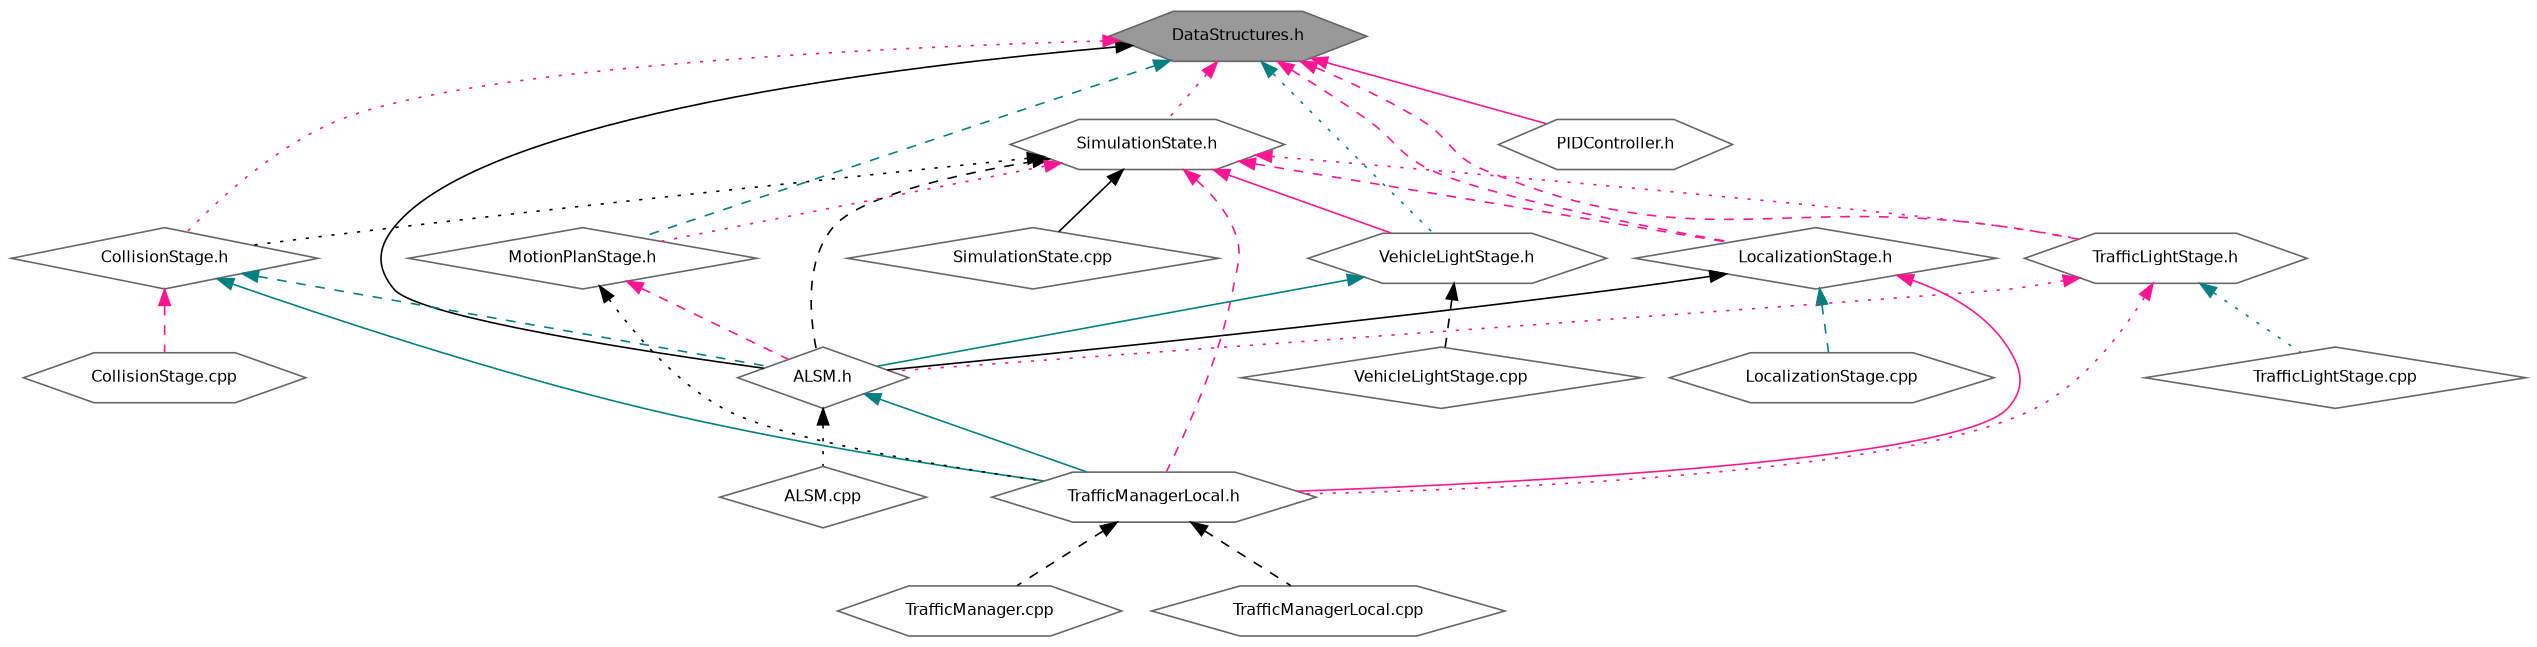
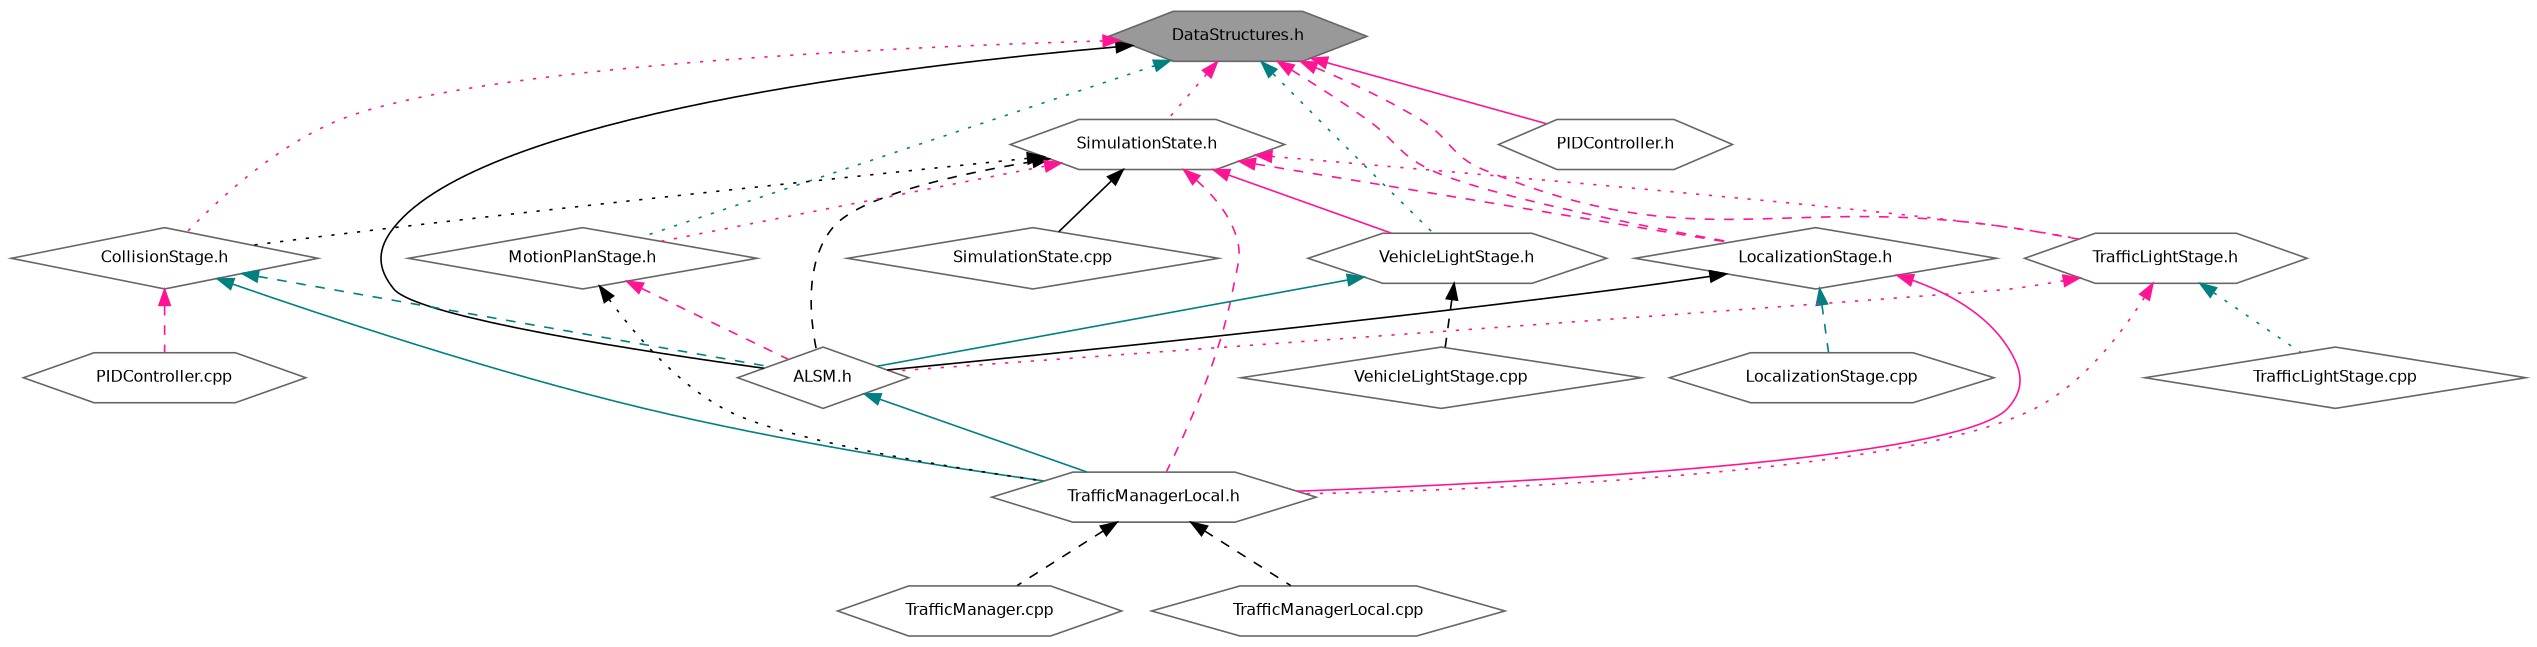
edge "MotionPlanStage.h" -> "DataStructures.h": style dashed -> dotted
node "CollisionStage.cpp": label "CollisionStage.cpp" -> "PIDController.cpp"
node "ALSM.cpp": removed
